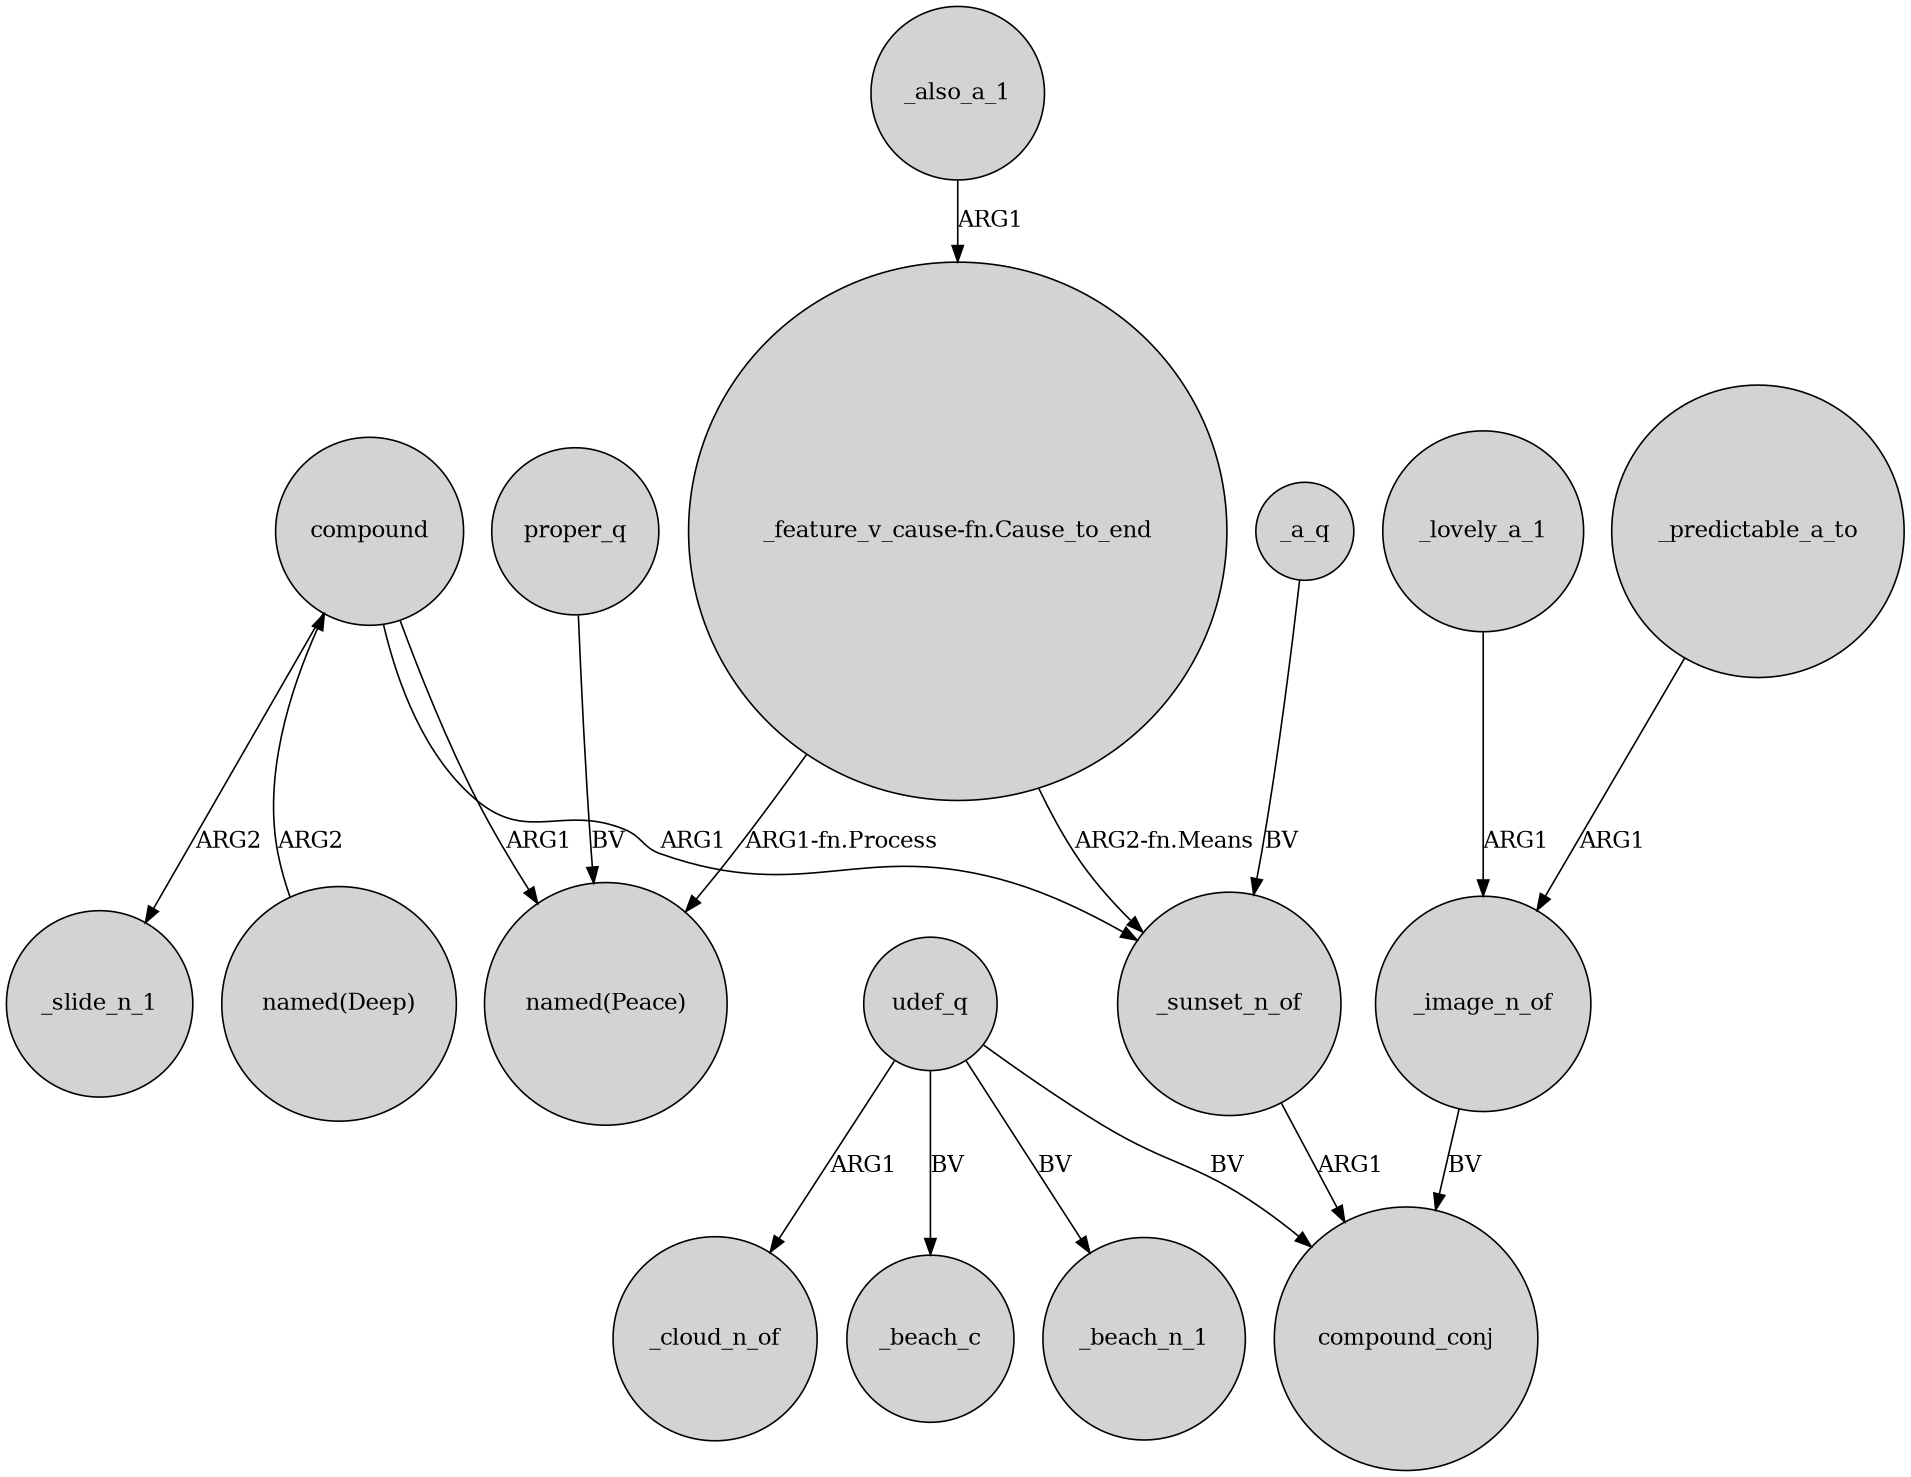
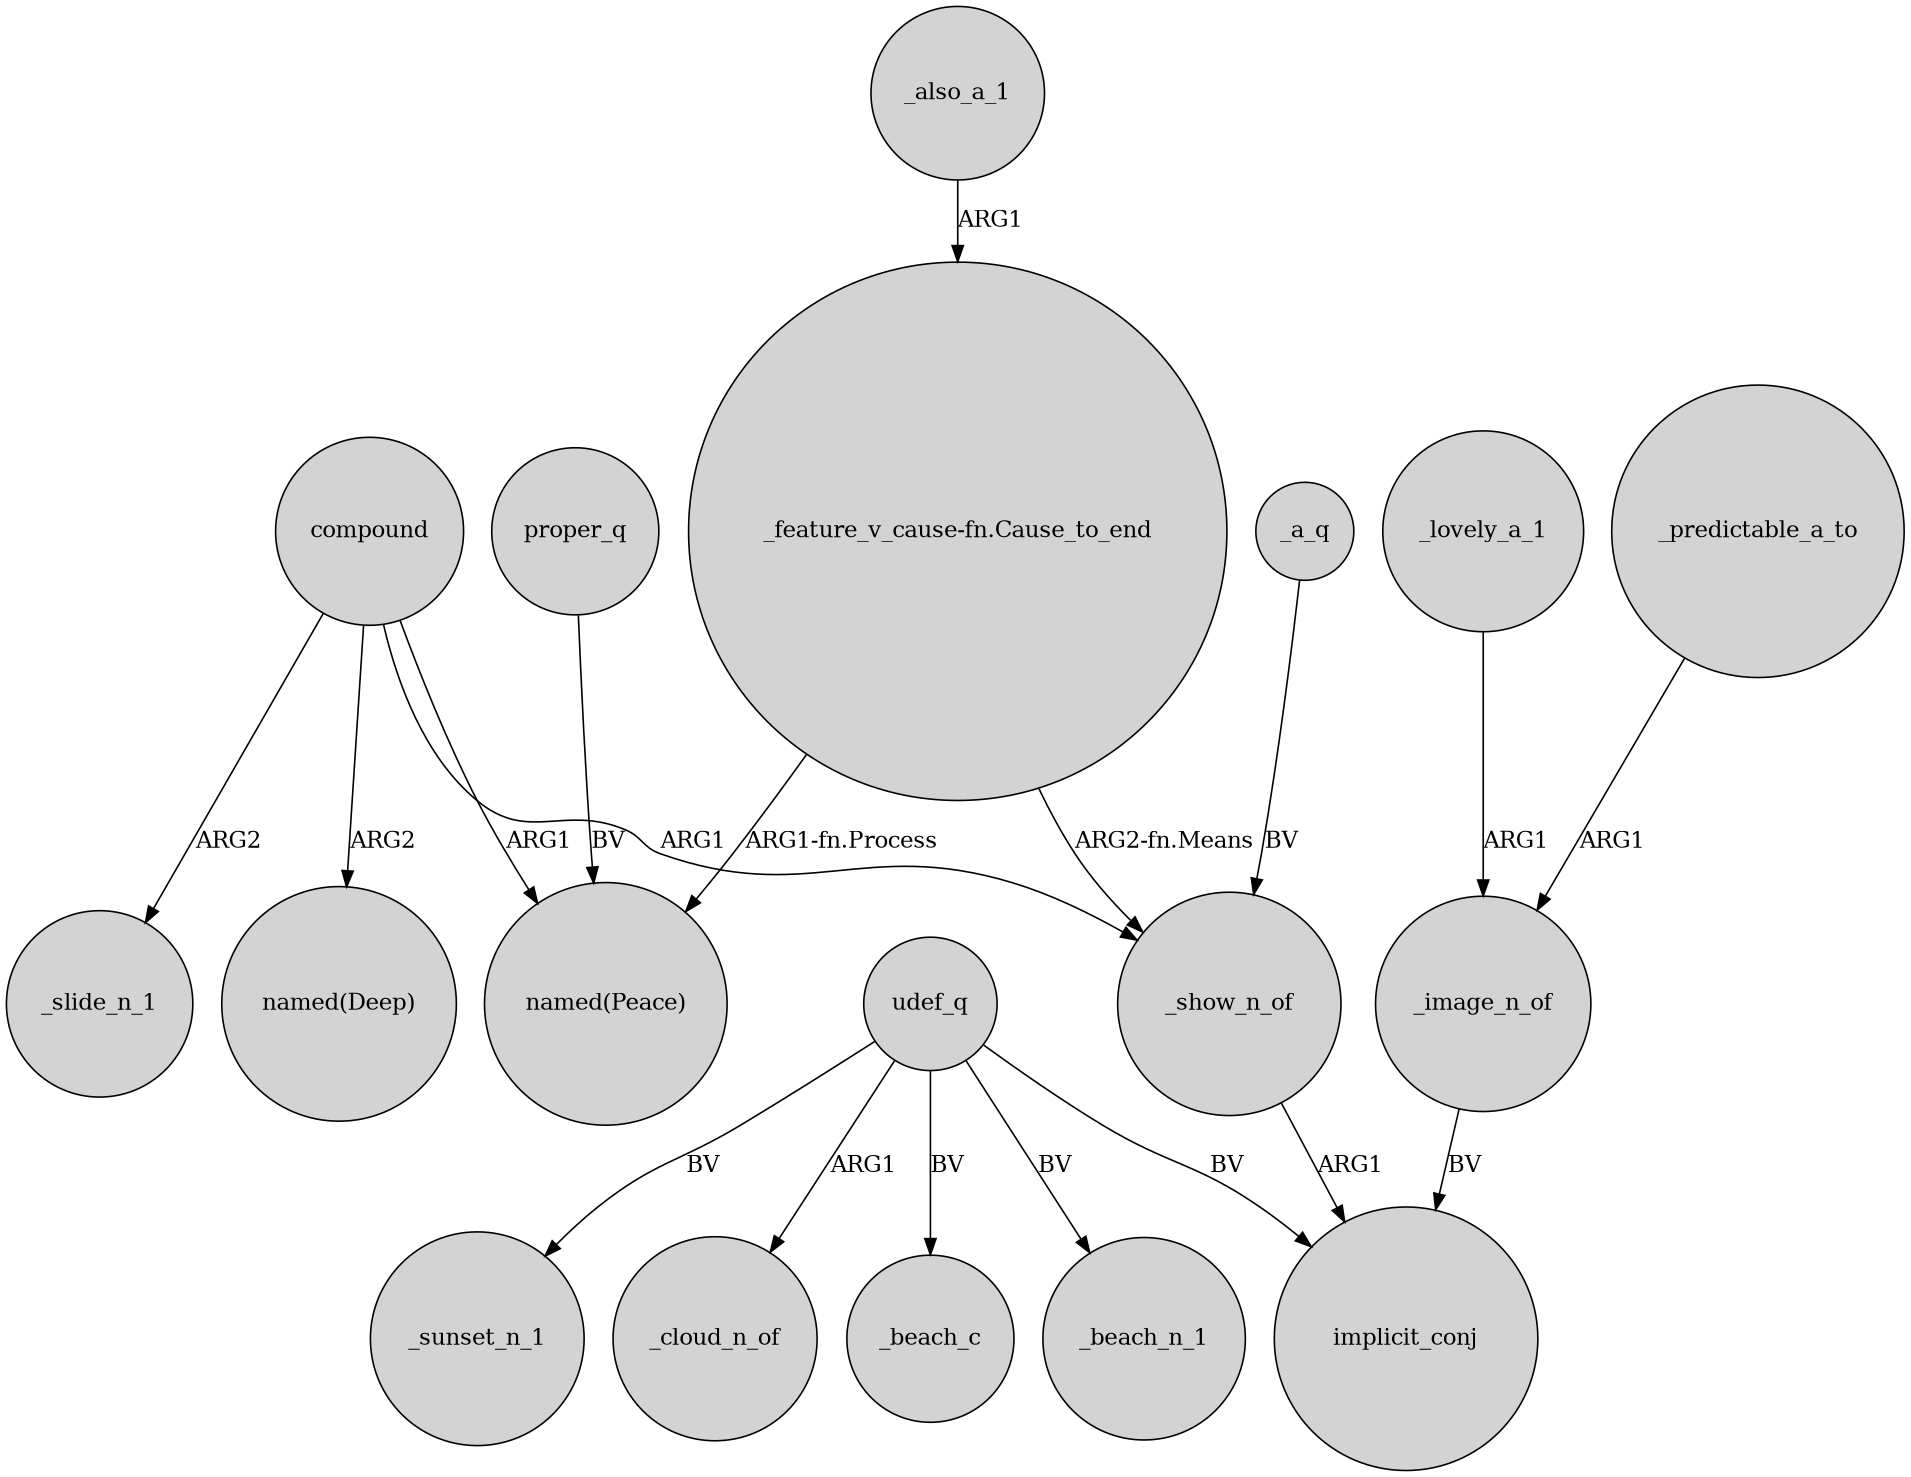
edge "named(Deep)" -> "compound": reversed
node "_sunset_n_of": label "_sunset_n_of" -> "_show_n_of"
node "_sunset_n_1": added
node "compound_conj": label "compound_conj" -> "implicit_conj"
